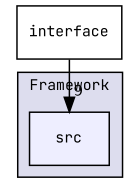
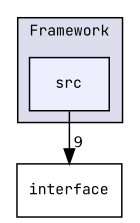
edge "interface" -> "src": reversed
